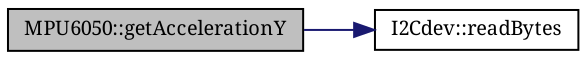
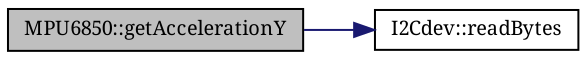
node "MPU6050::getAccelerationY": label "MPU6050::getAccelerationY" -> "MPU6850::getAccelerationY"
